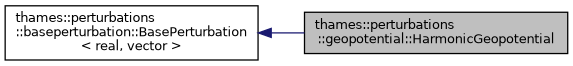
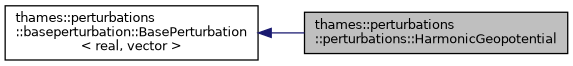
node "thames::perturbations ::geopotential::HarmonicGeopotential": label "thames::perturbations ::geopotential::HarmonicGeopotential" -> "thames::perturbations ::perturbations::HarmonicGeopotential"
